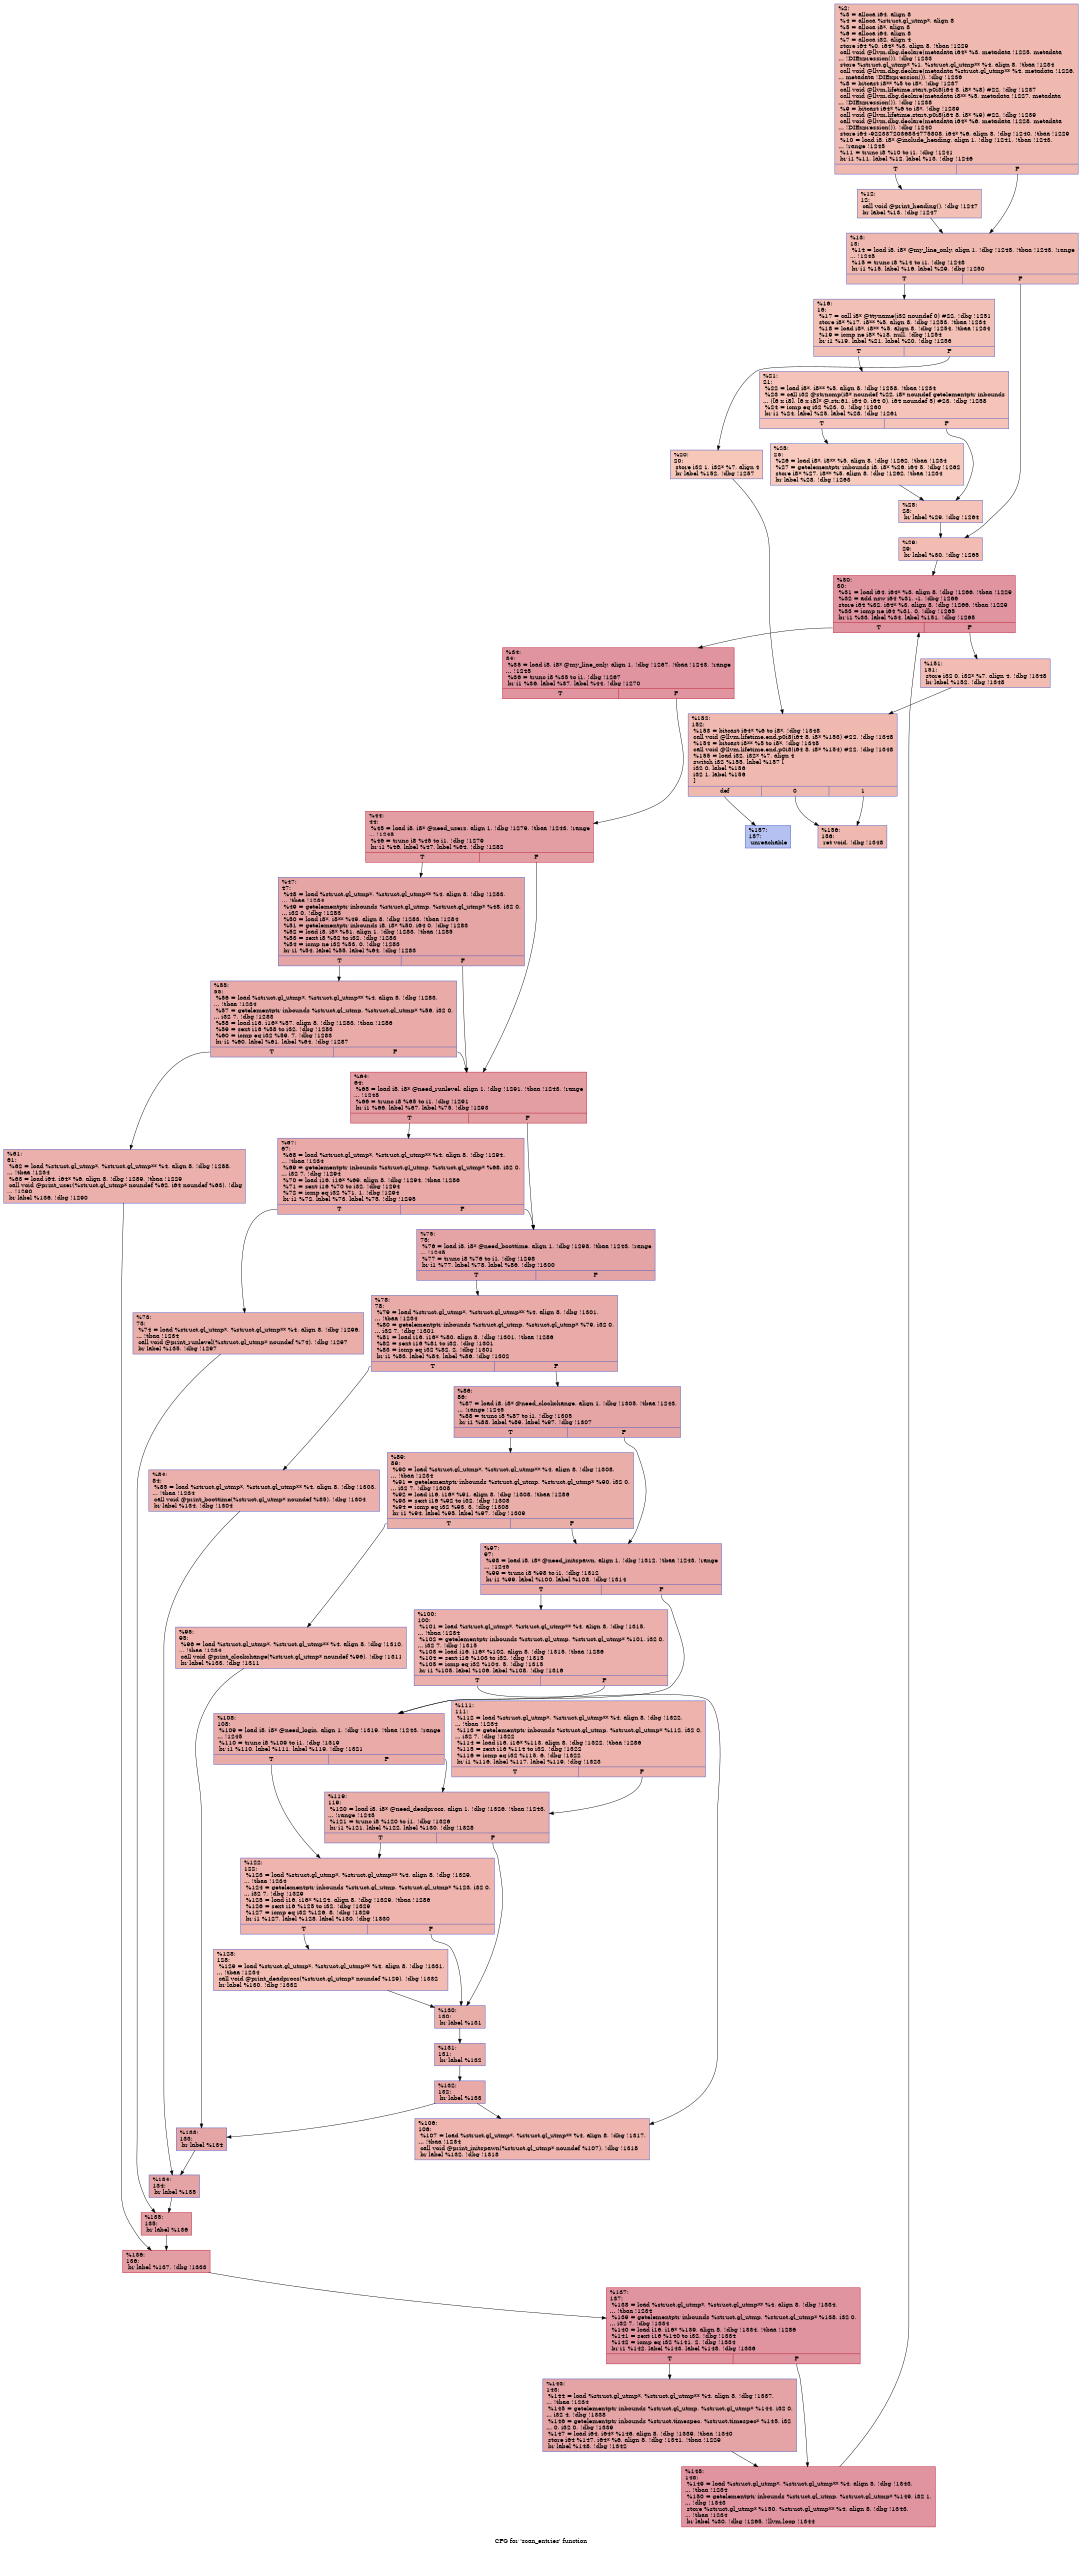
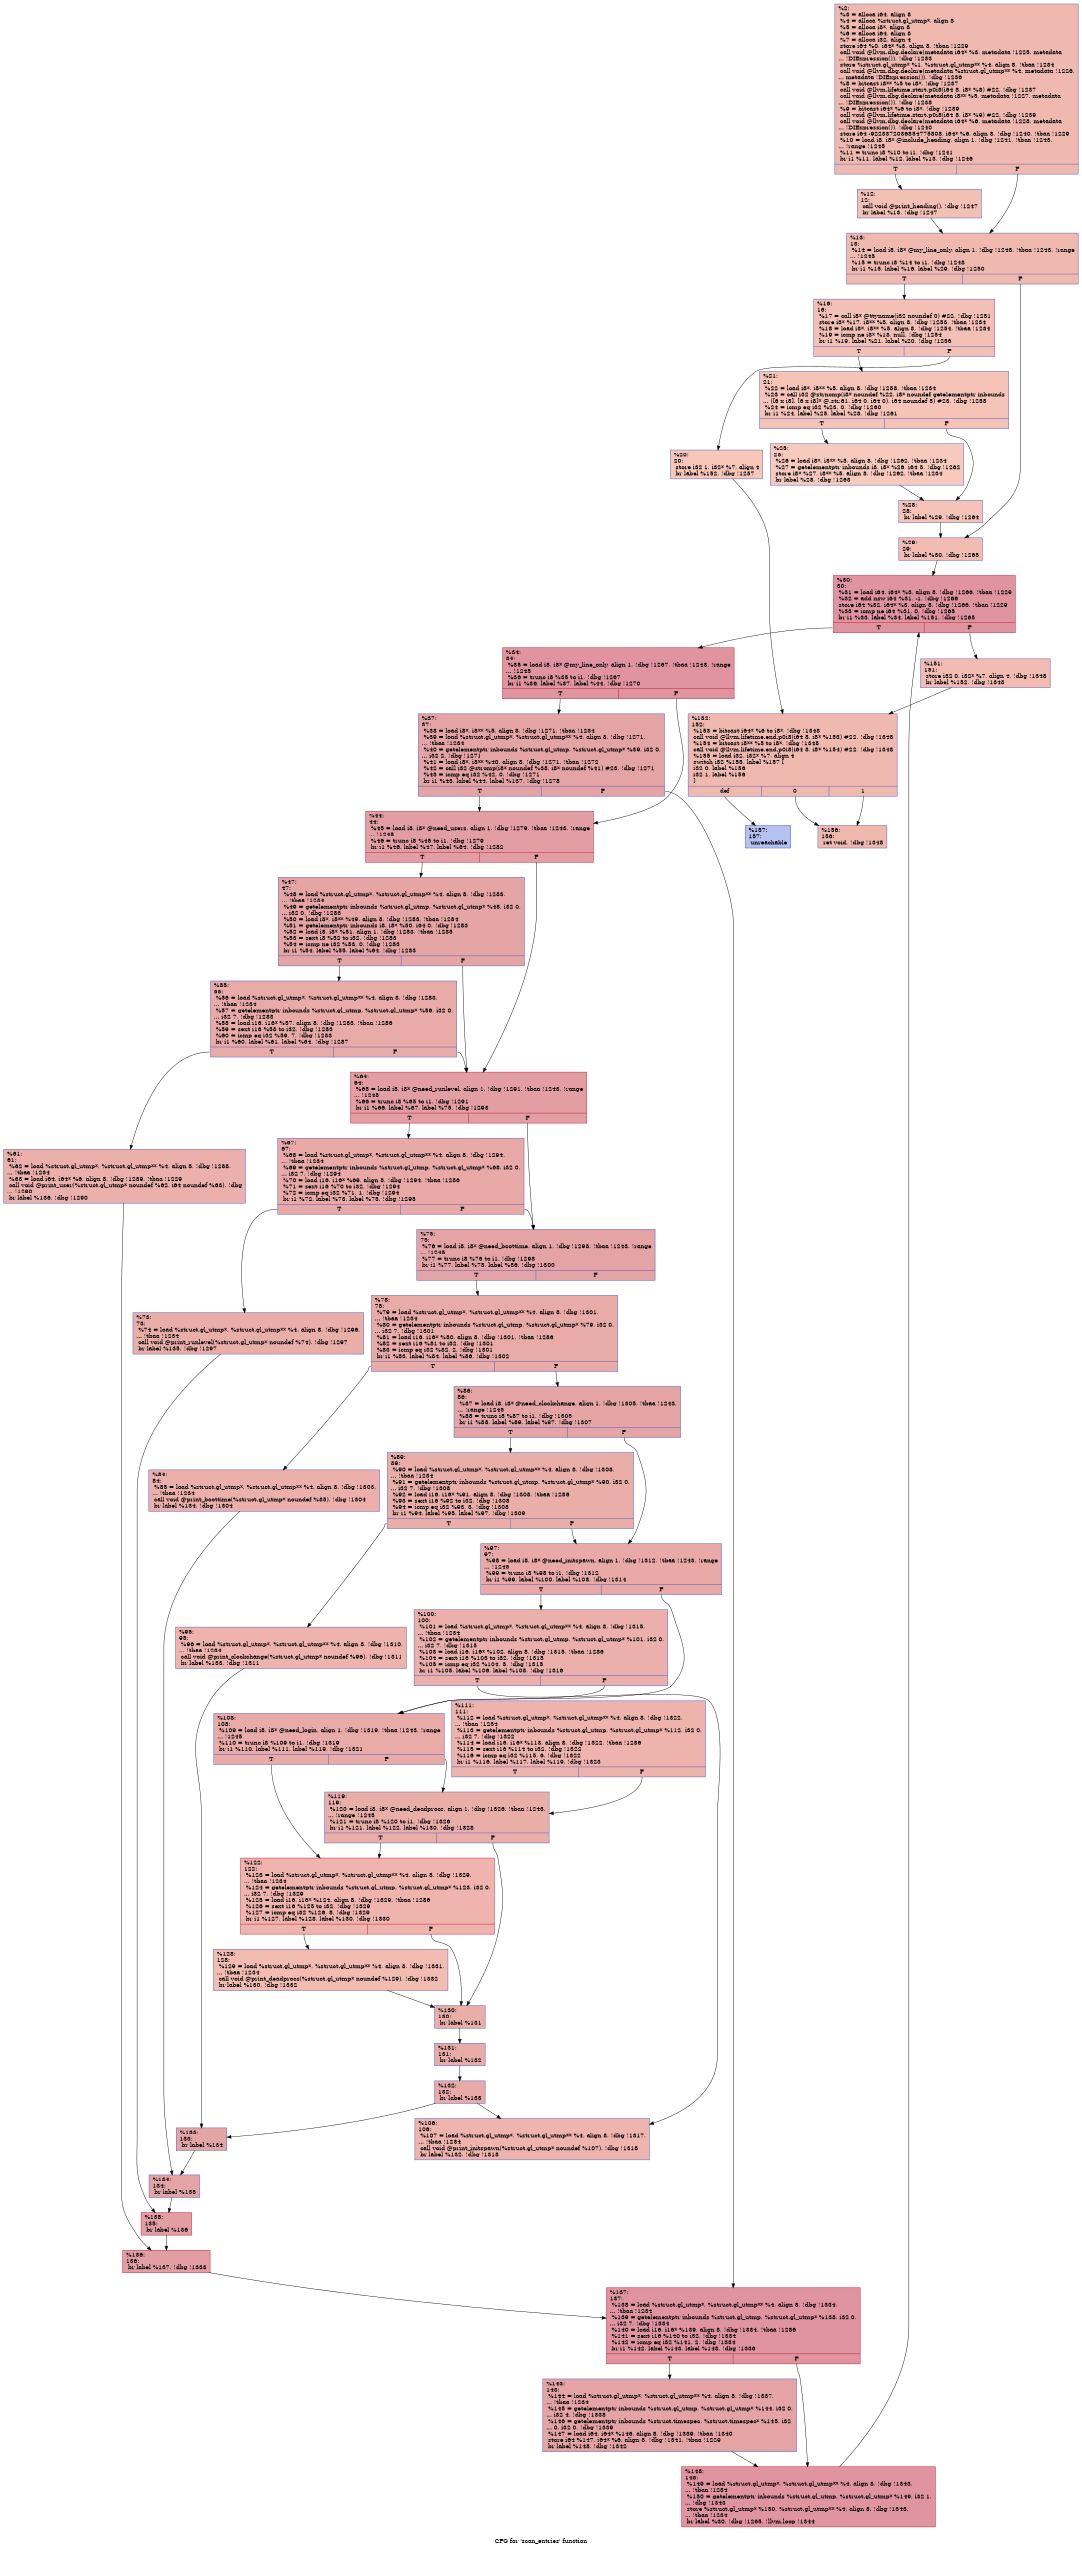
node "%37:": added
node "%122:": color #3d50c3ff -> #b70d28ff
